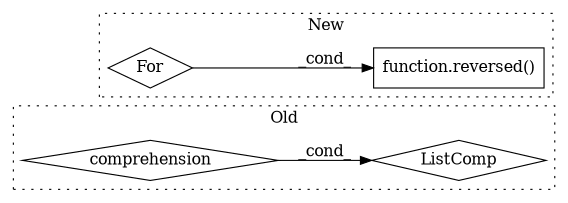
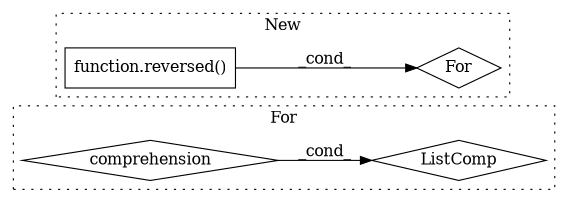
edge "For" -> "function.reversed()": reversed
cluster "Old": label "Old" -> "For"
